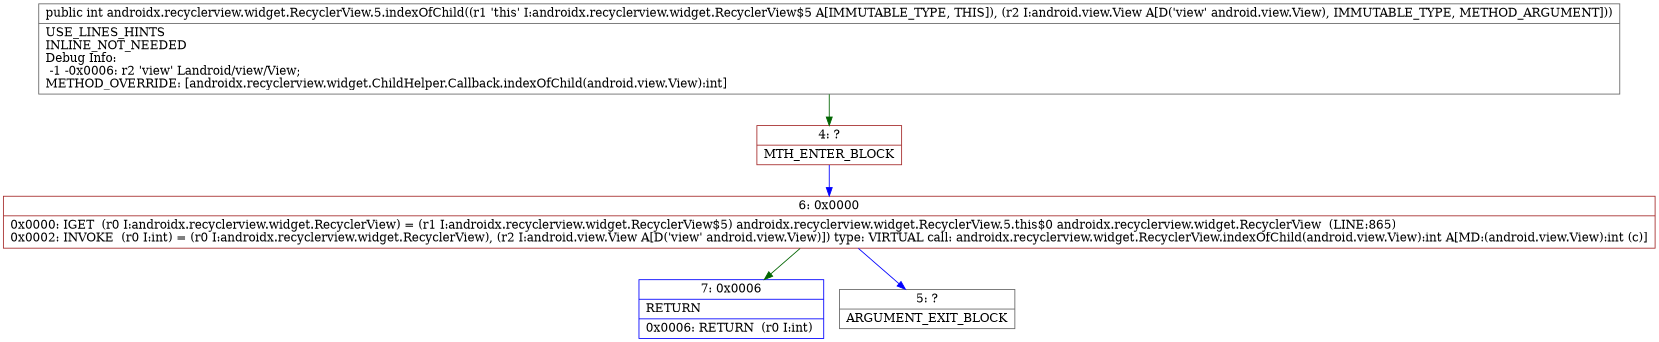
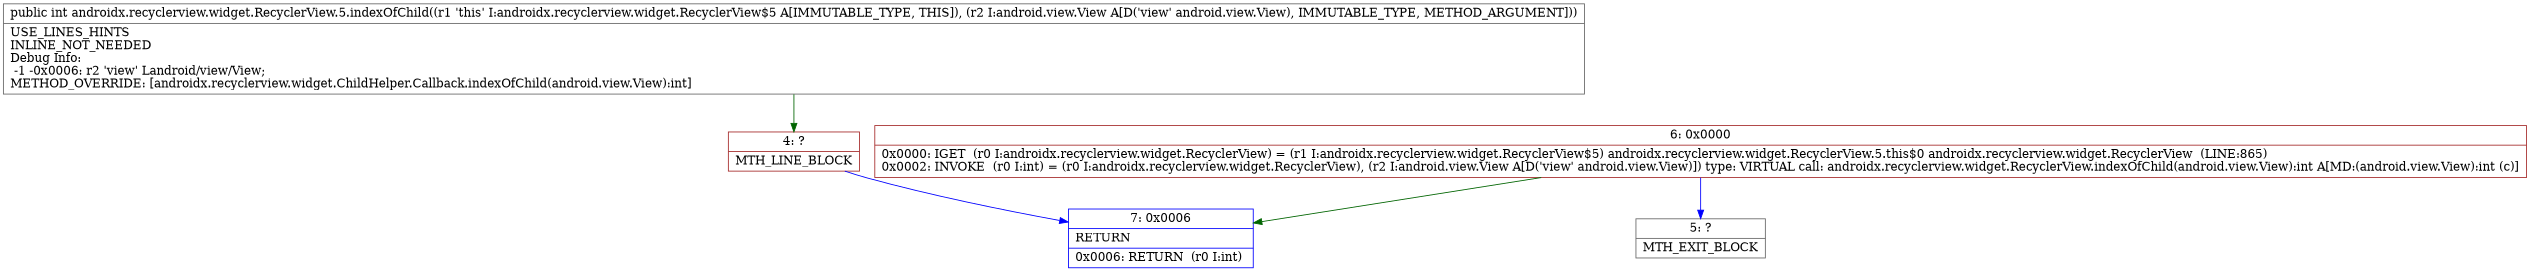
node "4: ?": text "MTH_ENTER_BLOCK" -> "MTH_LINE_BLOCK"
edge "4: ?" -> "6: 0x0000": now "4: ?" -> "7: 0x0006"
node "5: ?": text "ARGUMENT_EXIT_BLOCK" -> "MTH_EXIT_BLOCK"
